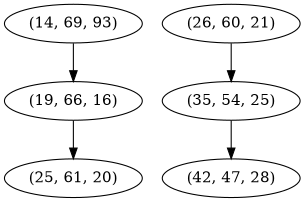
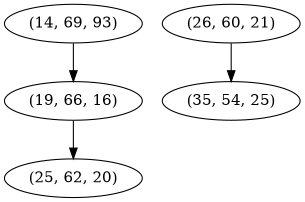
node "(25, 61, 20)": label "(25, 61, 20)" -> "(25, 62, 20)"
node "(42, 47, 28)": removed
